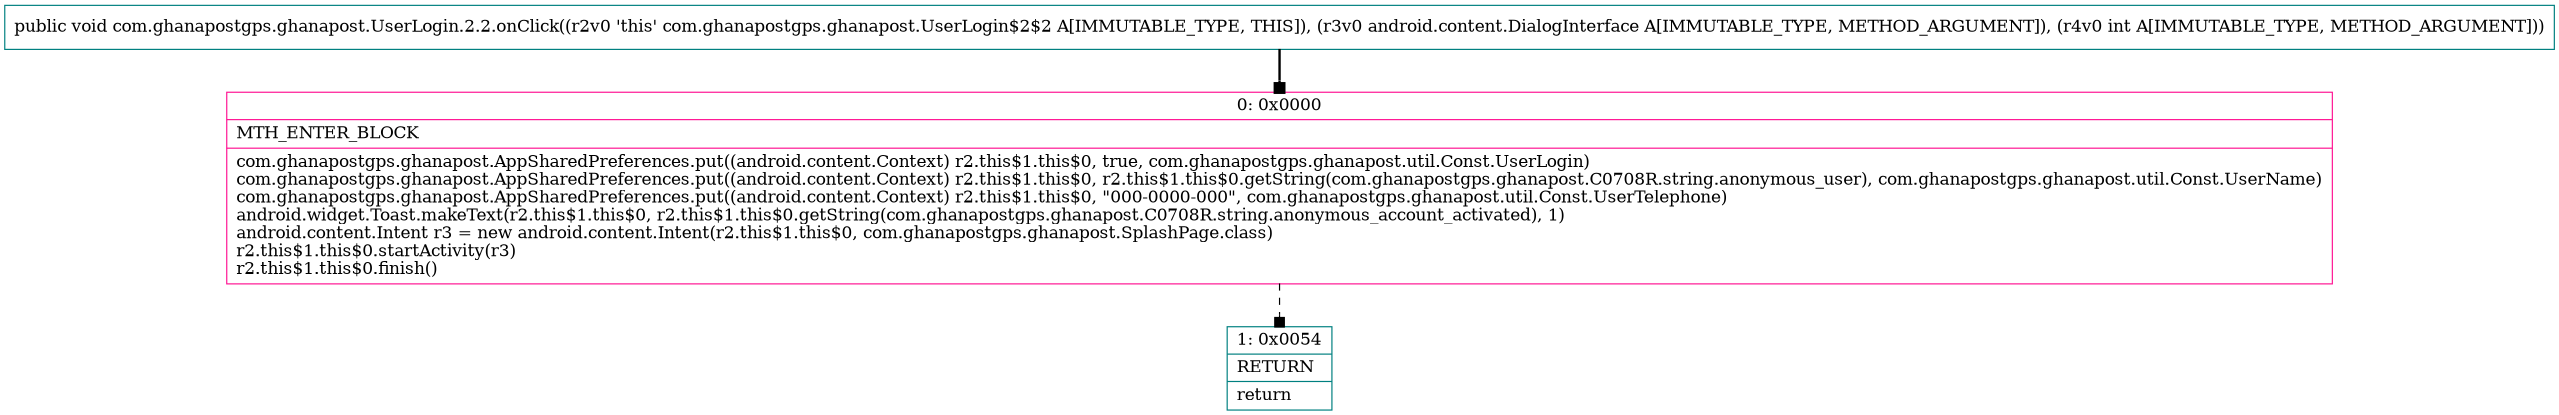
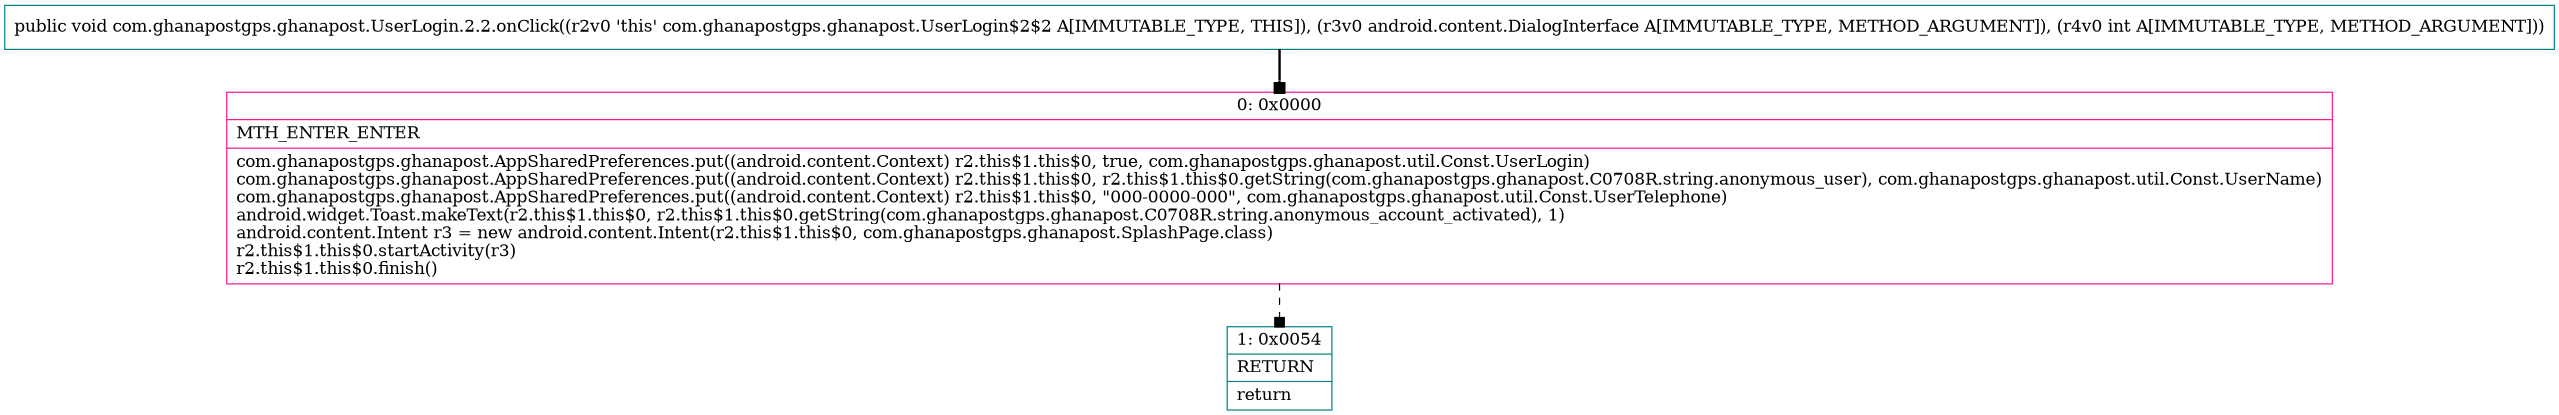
node "0: 0x0000": text "MTH_ENTER_BLOCK" -> "MTH_ENTER_ENTER"
